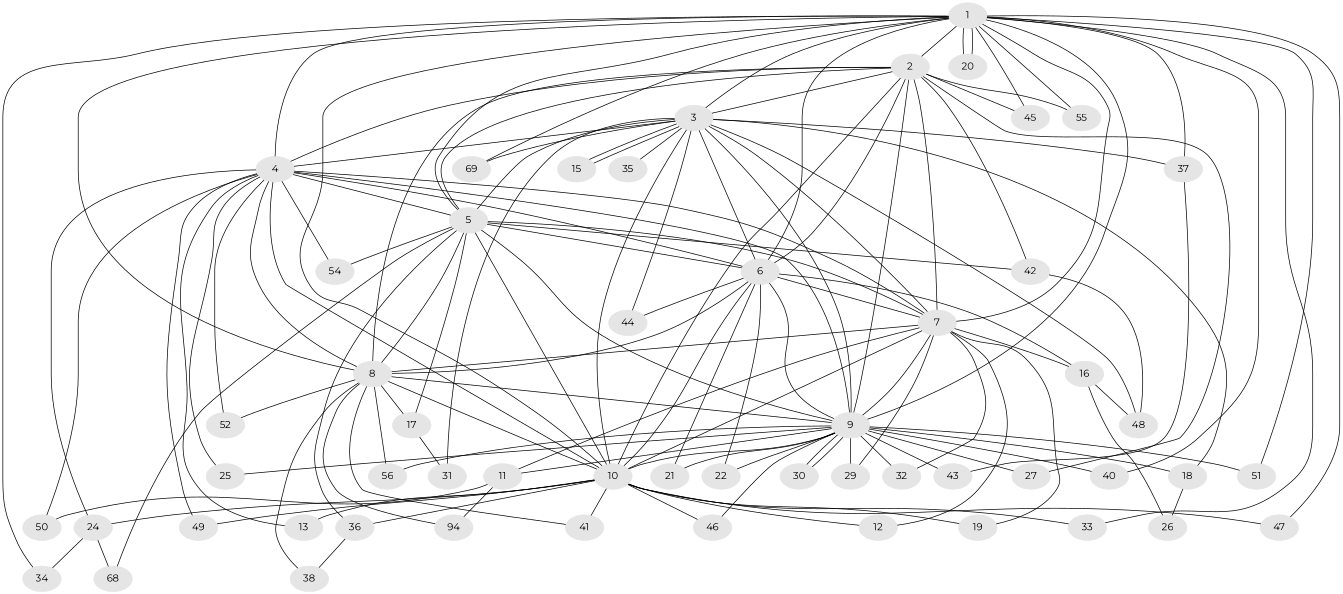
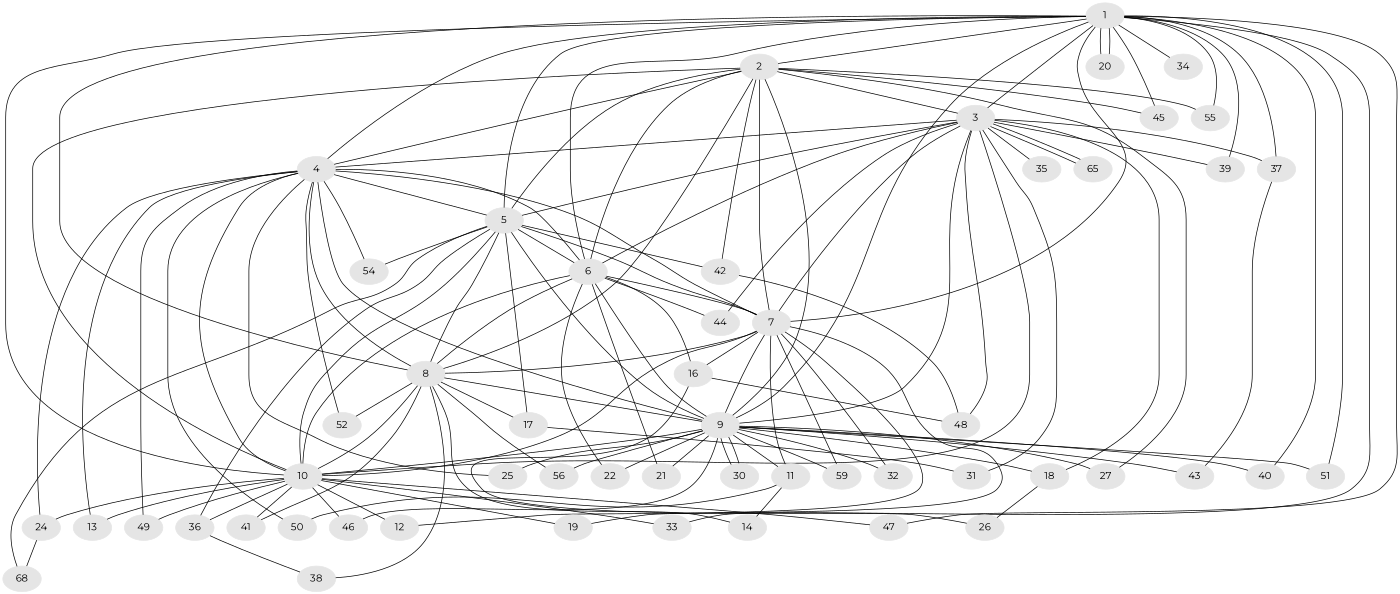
node "69": label "69" -> "39"
node "15": label "15" -> "65"
node "29": label "29" -> "59"
node "94": label "94" -> "14"
edge "24" -- "34": removed
